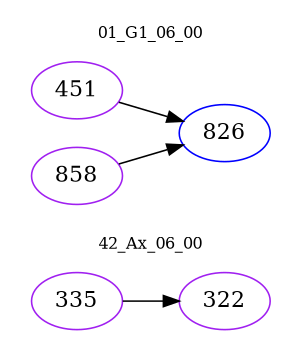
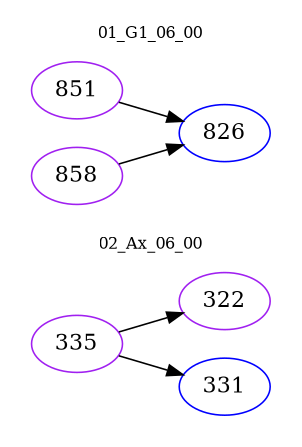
node "451": label "451" -> "851"
cluster "42_Ax_06_00": label "42_Ax_06_00" -> "02_Ax_06_00"
node "331": added
